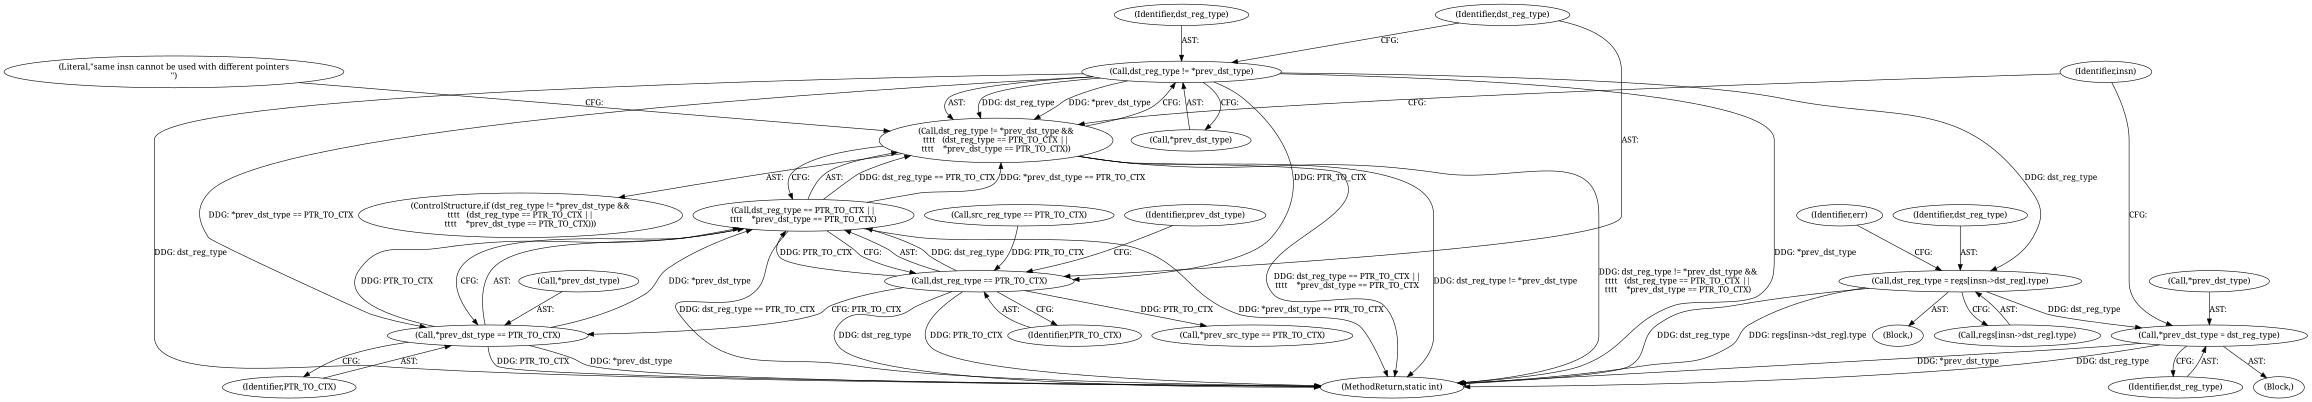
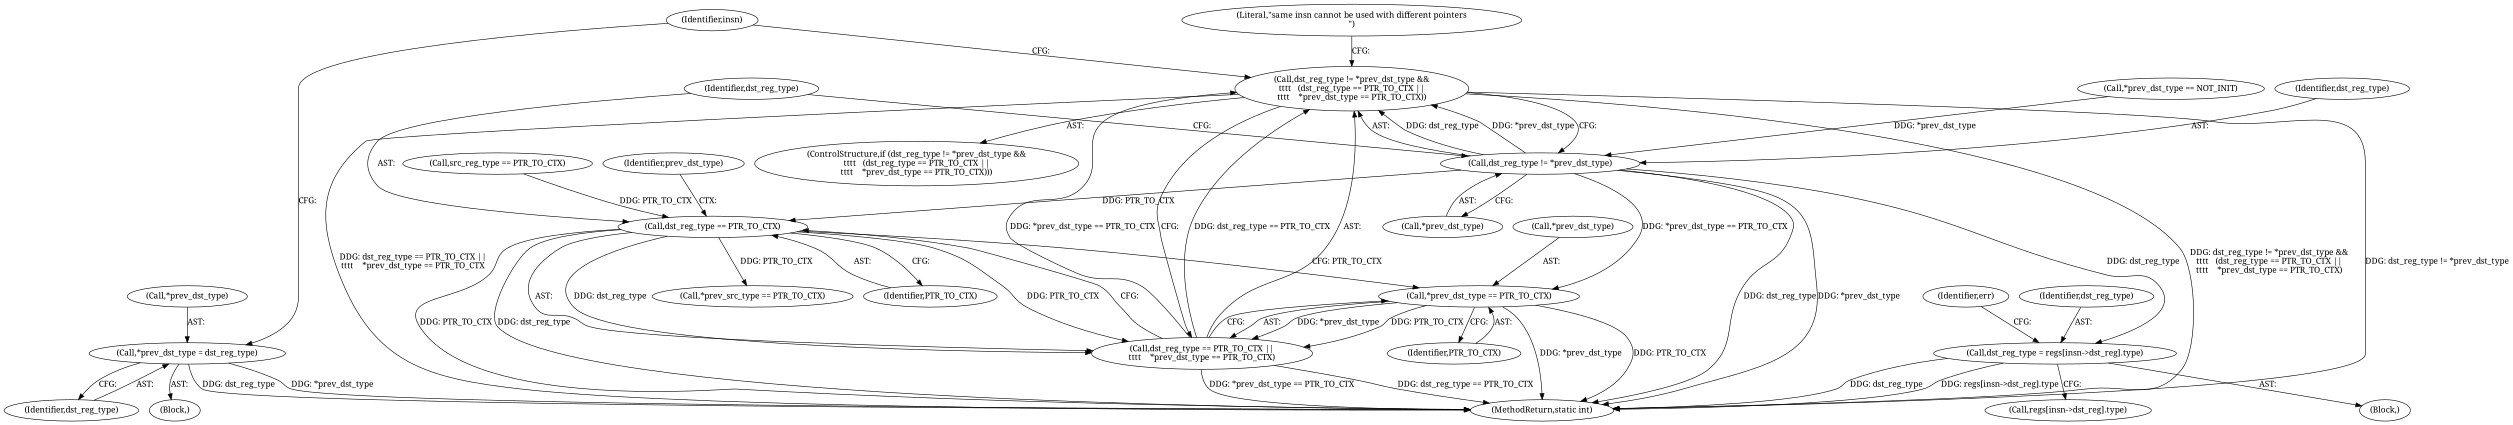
node "(Call,*prev_dst_type == NOT_INIT)": added
edge "(Identifier,prev_dst_type)" -> "(Call,dst_reg_type == PTR_TO_CTX)": label "CFG: " -> "CTX: "
edge "(Call,regs[insn->dst_reg].type)" -> "(Call,dst_reg_type = regs[insn->dst_reg].type)": removed, label "AST:"
edge "(Call,dst_reg_type = regs[insn->dst_reg].type)" -> "(Call,*prev_dst_type = dst_reg_type)": removed, label "DDG: dst_reg_type"
